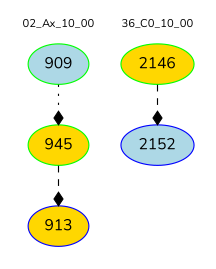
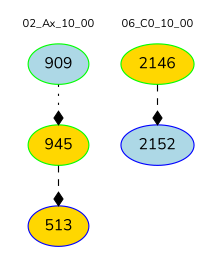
cluster "36_C0_10_00": label "36_C0_10_00" -> "06_C0_10_00"
node "913": label "913" -> "513"
